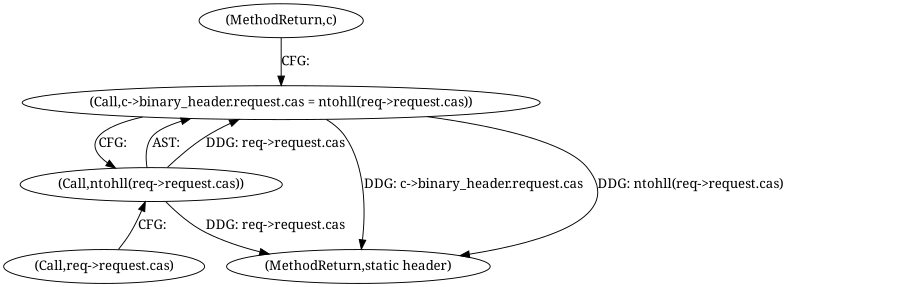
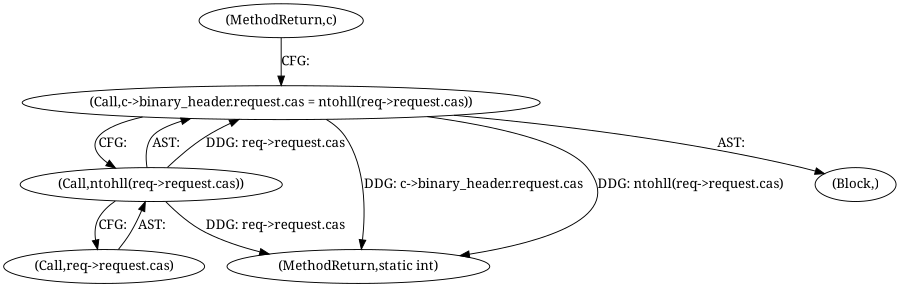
node "(Block,)": added
edge "(Call,ntohll(req->request.cas))" -> "(Call,req->request.cas)": added, label "CFG:"
edge "(Call,req->request.cas)" -> "(Call,ntohll(req->request.cas))": label "CFG: " -> "AST: "
node "(MethodReturn,static header)": label "(MethodReturn,static header)" -> "(MethodReturn,static int)"
